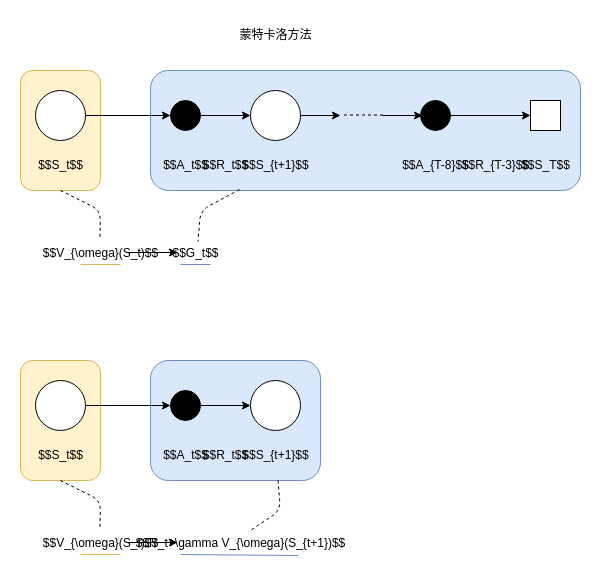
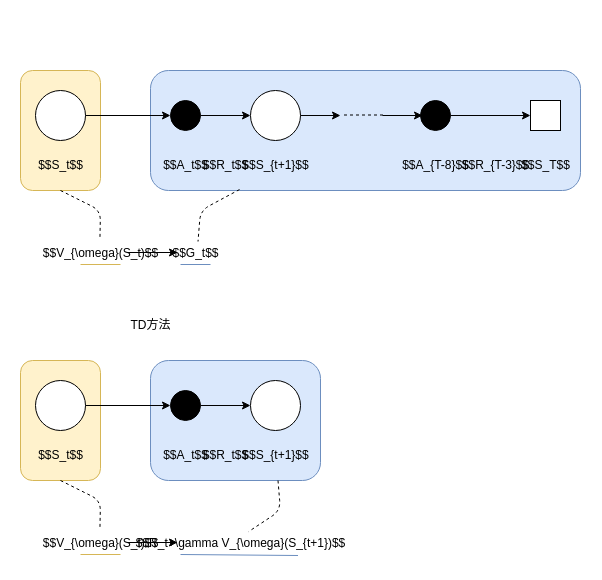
node "蒙特卡洛方法": removed
node "TD方法": added
